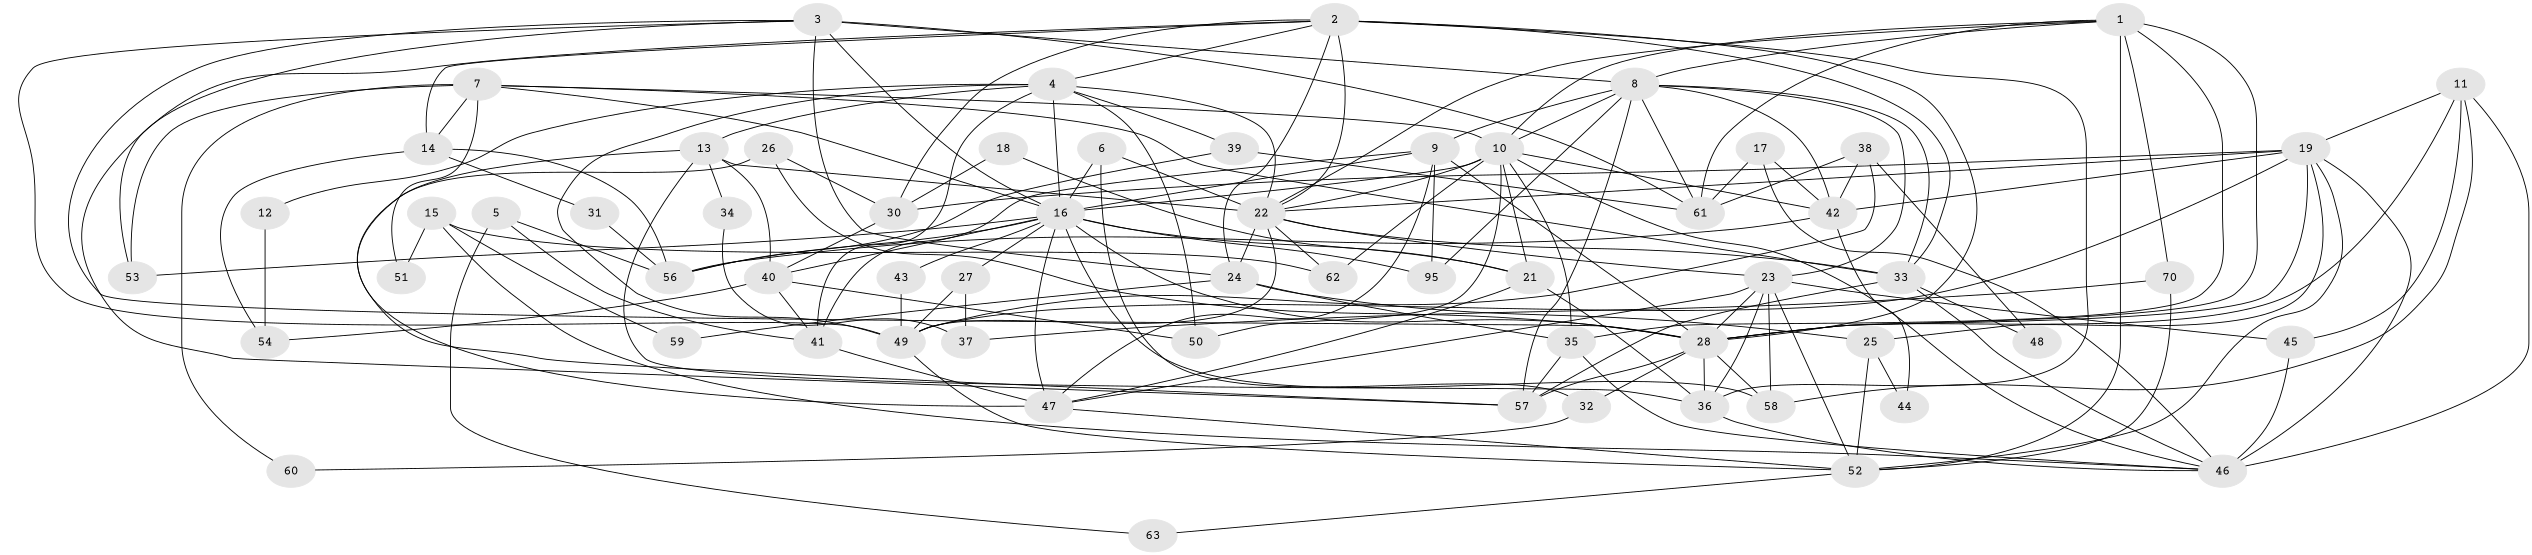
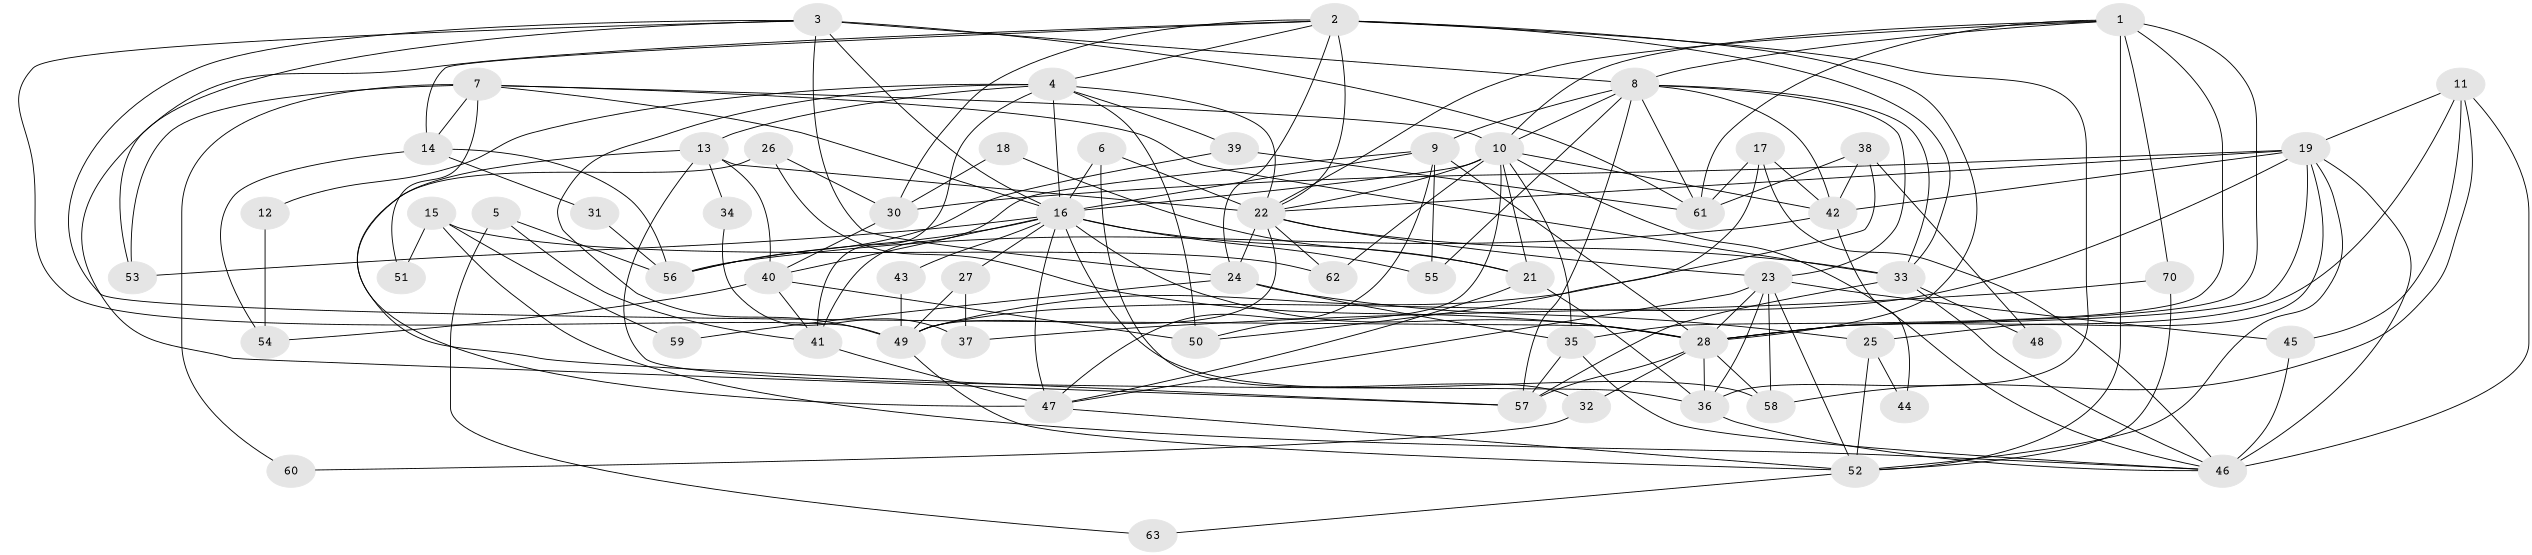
node "95": label "95" -> "55"
edge "17" -- "50": added
